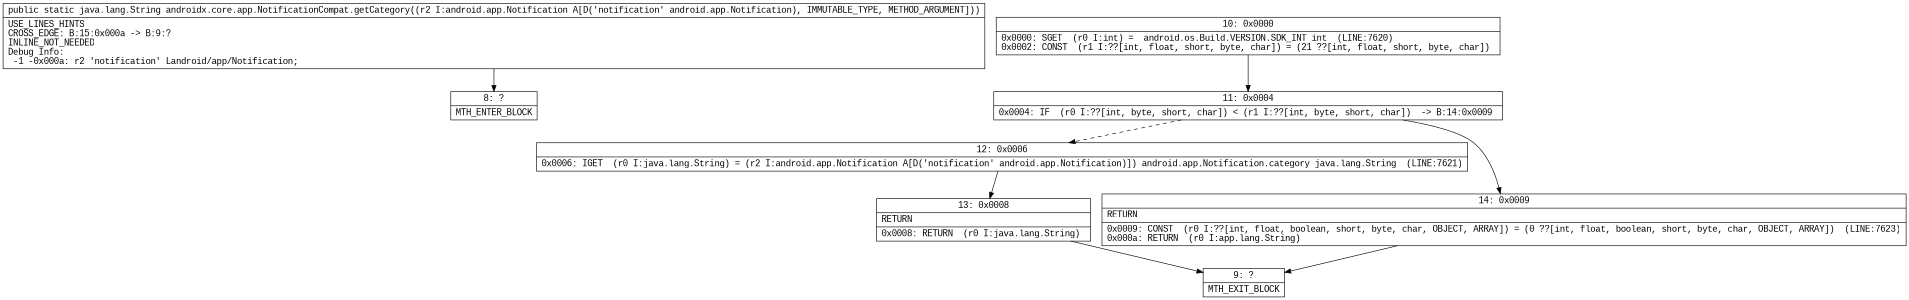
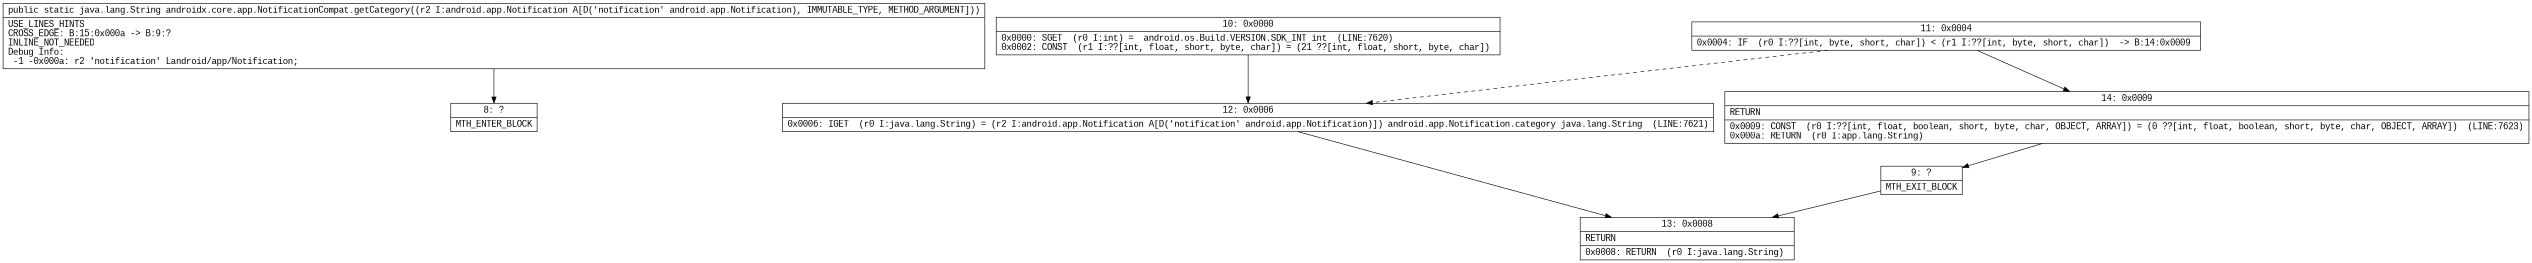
edge "10: 0x0000" -> "11: 0x0004": now "10: 0x0000" -> "12: 0x0006"
edge "13: 0x0008" -> "9: ?": reversed
